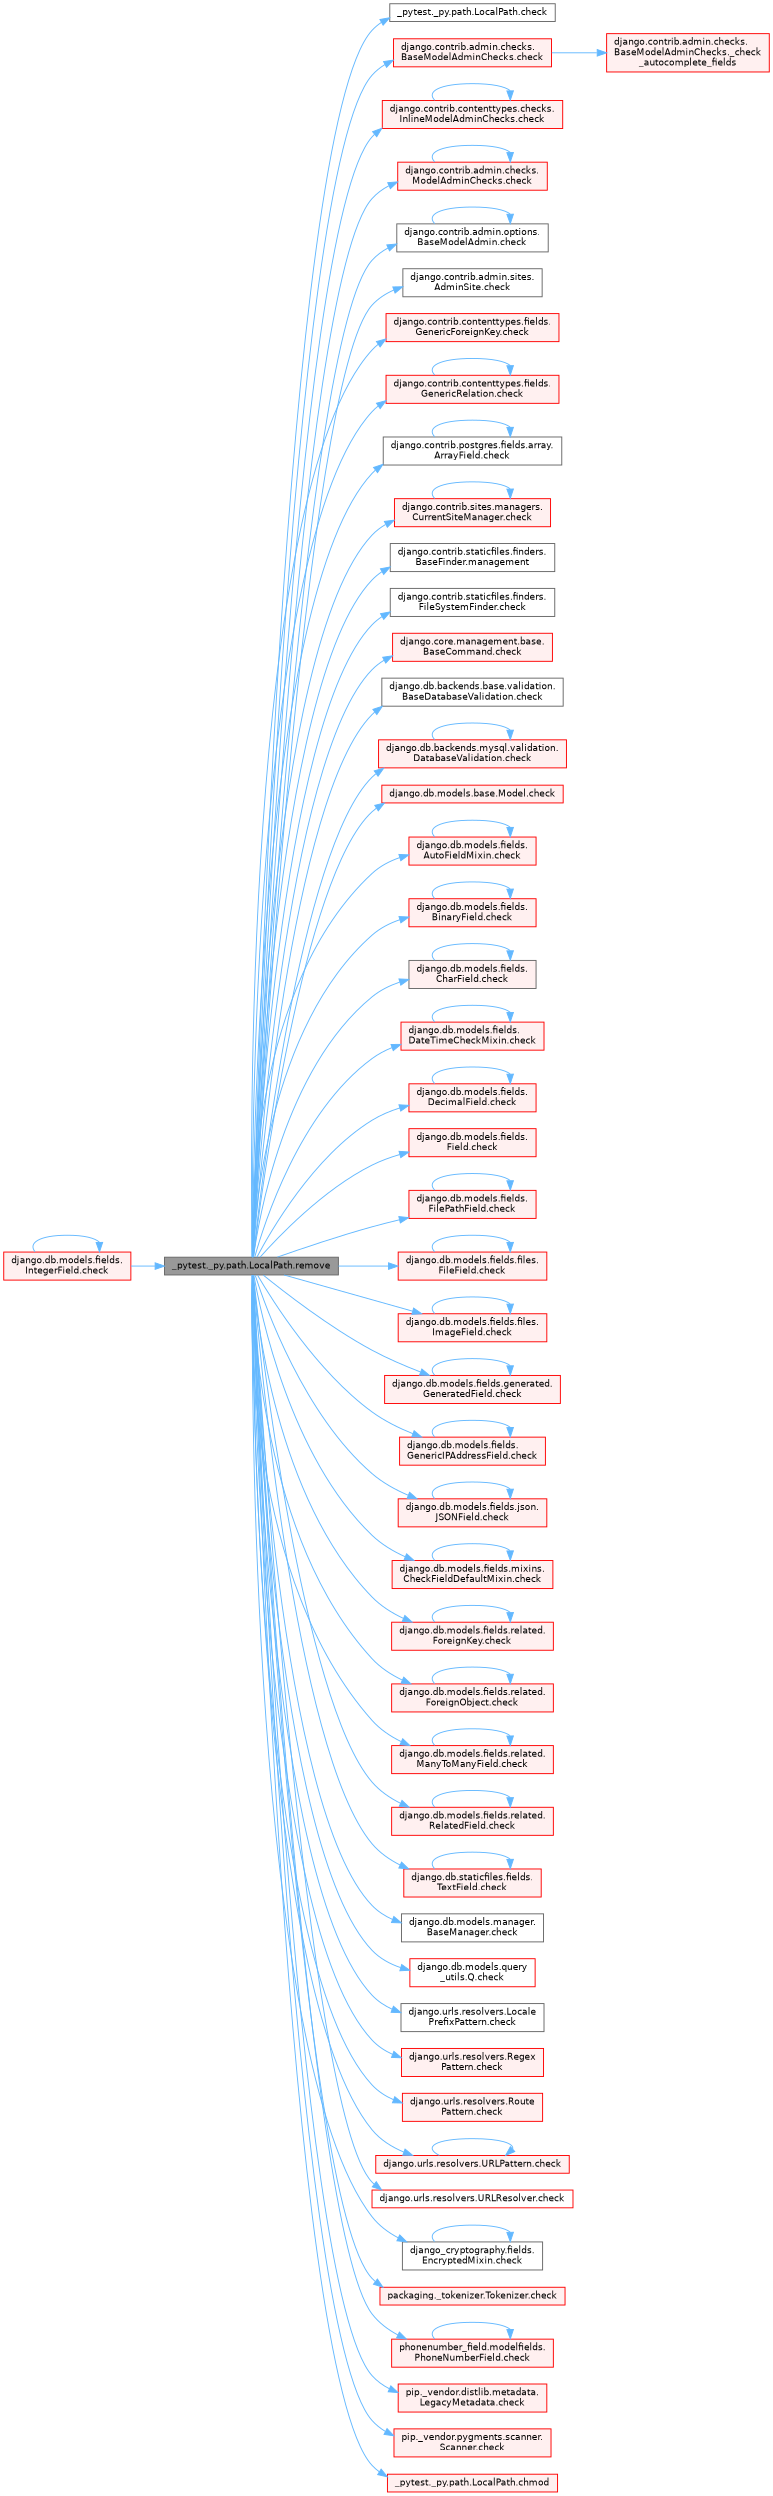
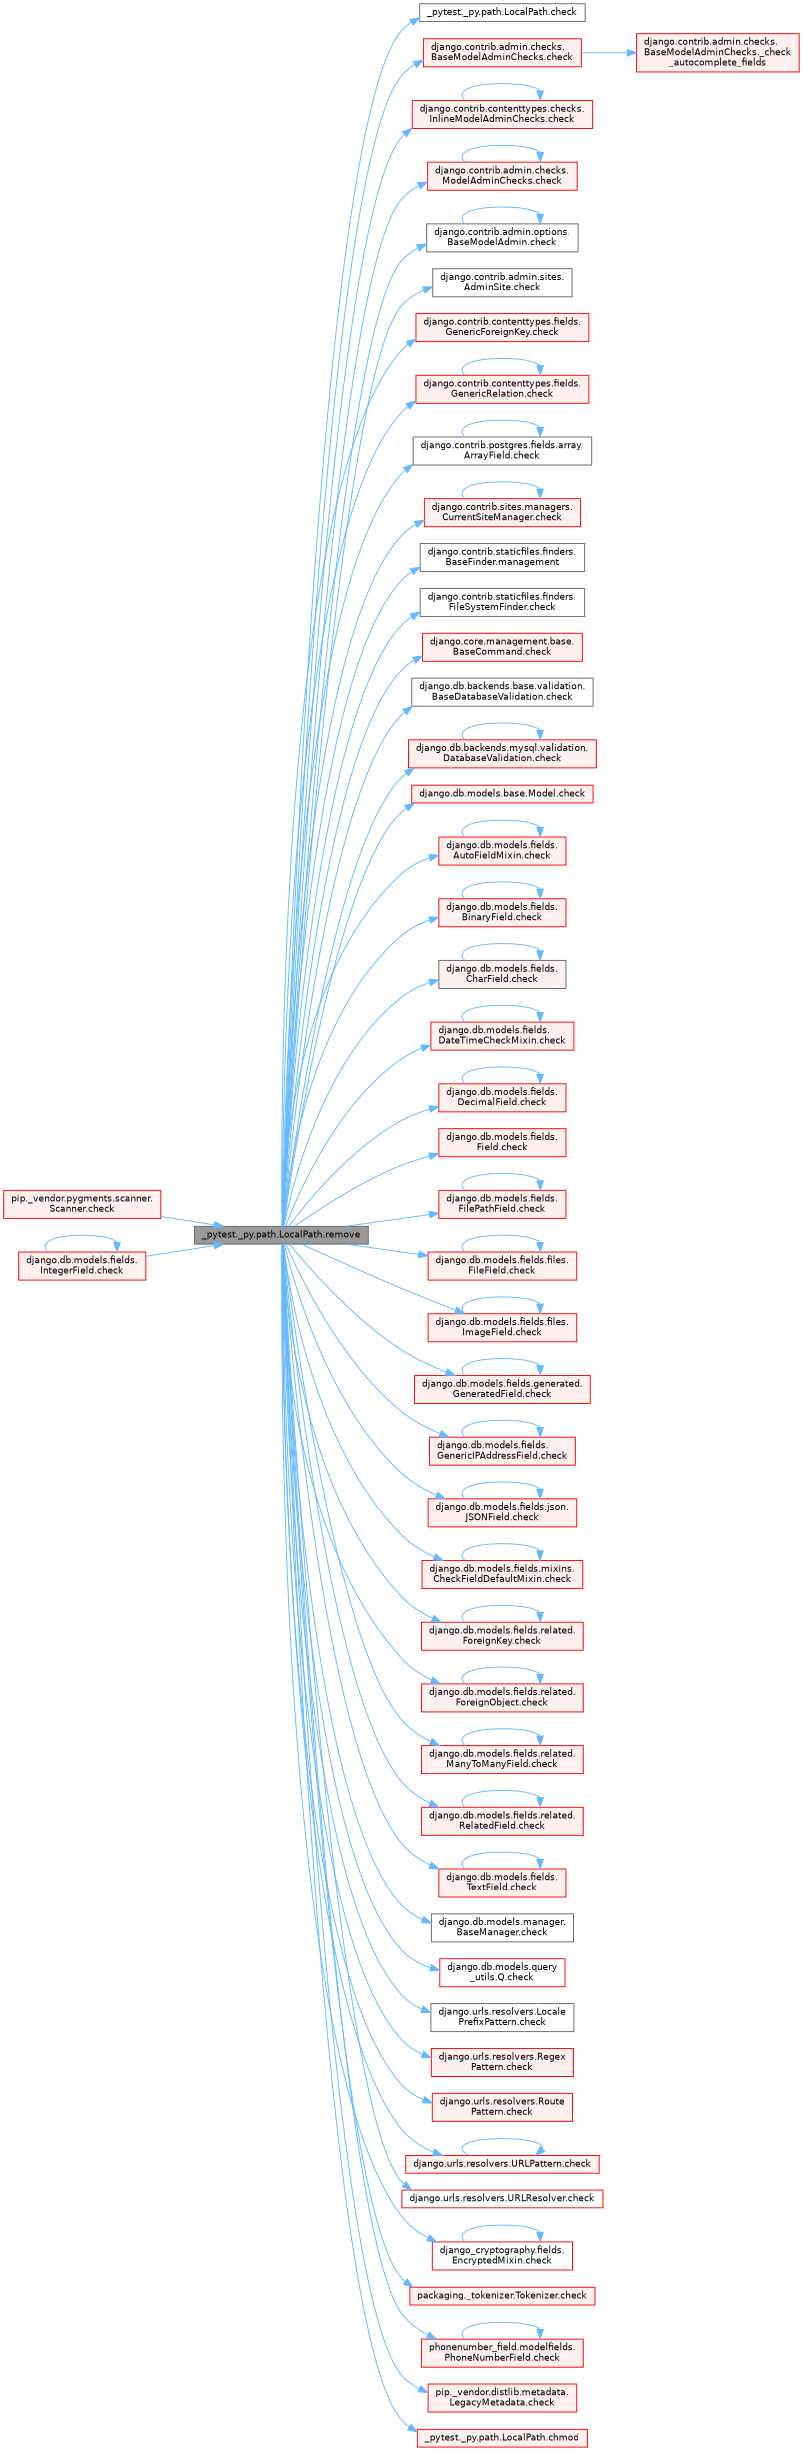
edge "_pytest._py.path.LocalPath.remove" -> "pip._vendor.pygments.scanner. Scanner.check": reversed
node "django.db.staticfiles.fields. TextField.check": label "django.db.staticfiles.fields. TextField.check" -> "django.db.models.fields. TextField.check"
node "django_cryptography.fields. EncryptedMixin.check": color grey40 -> red
